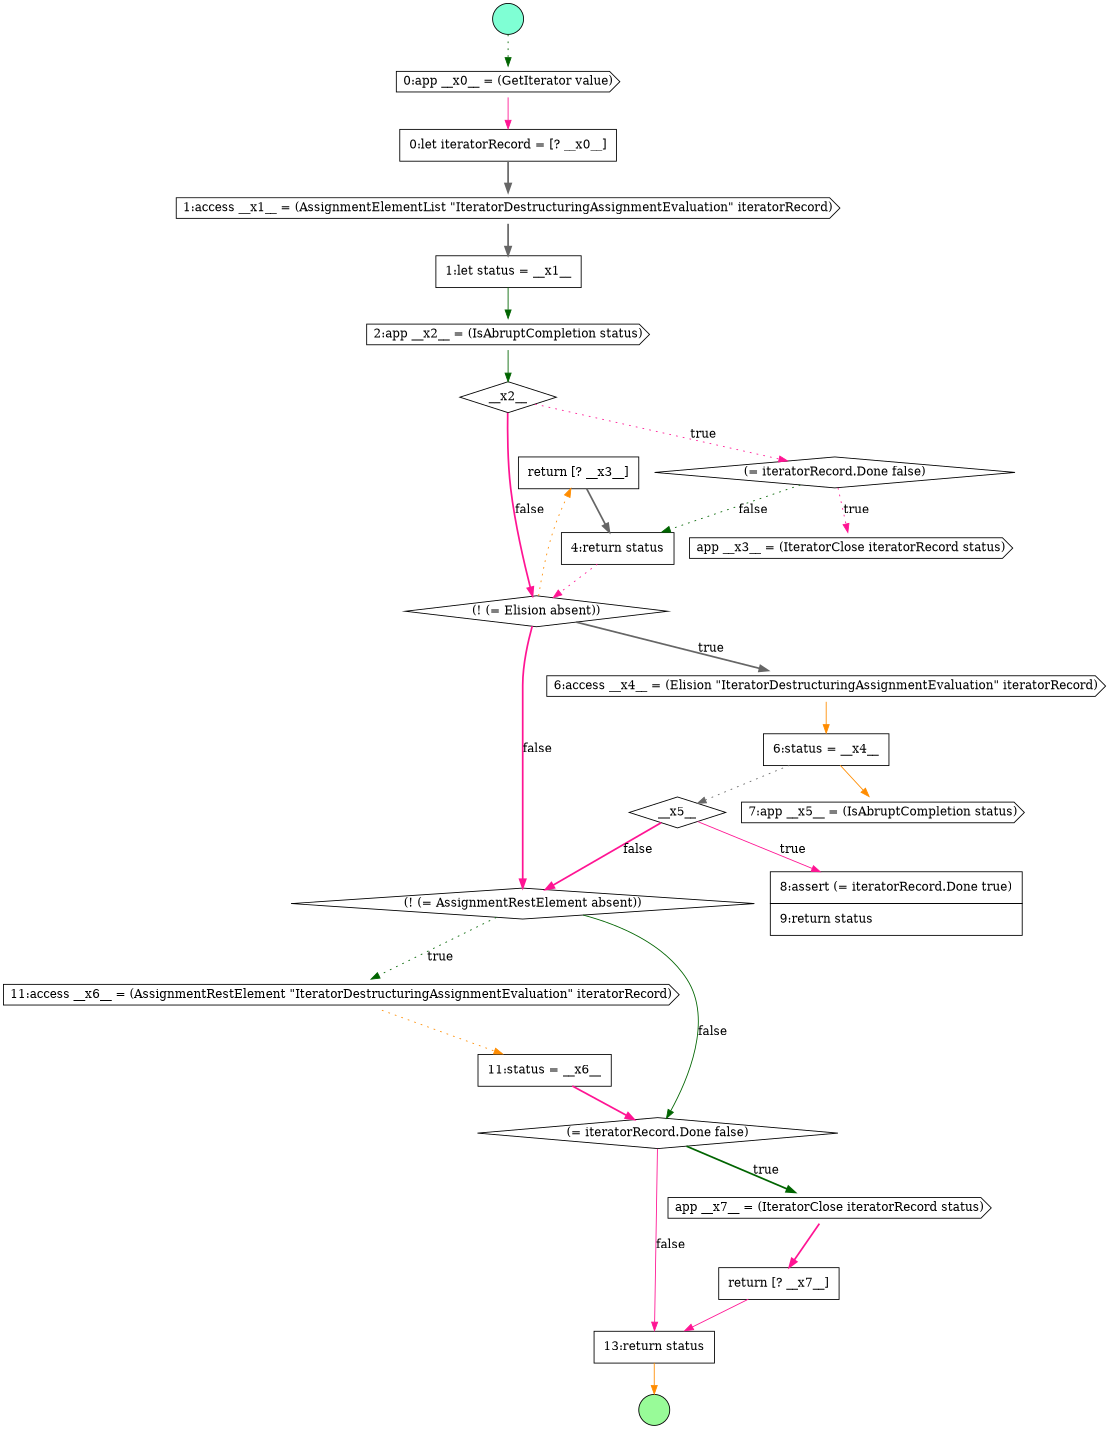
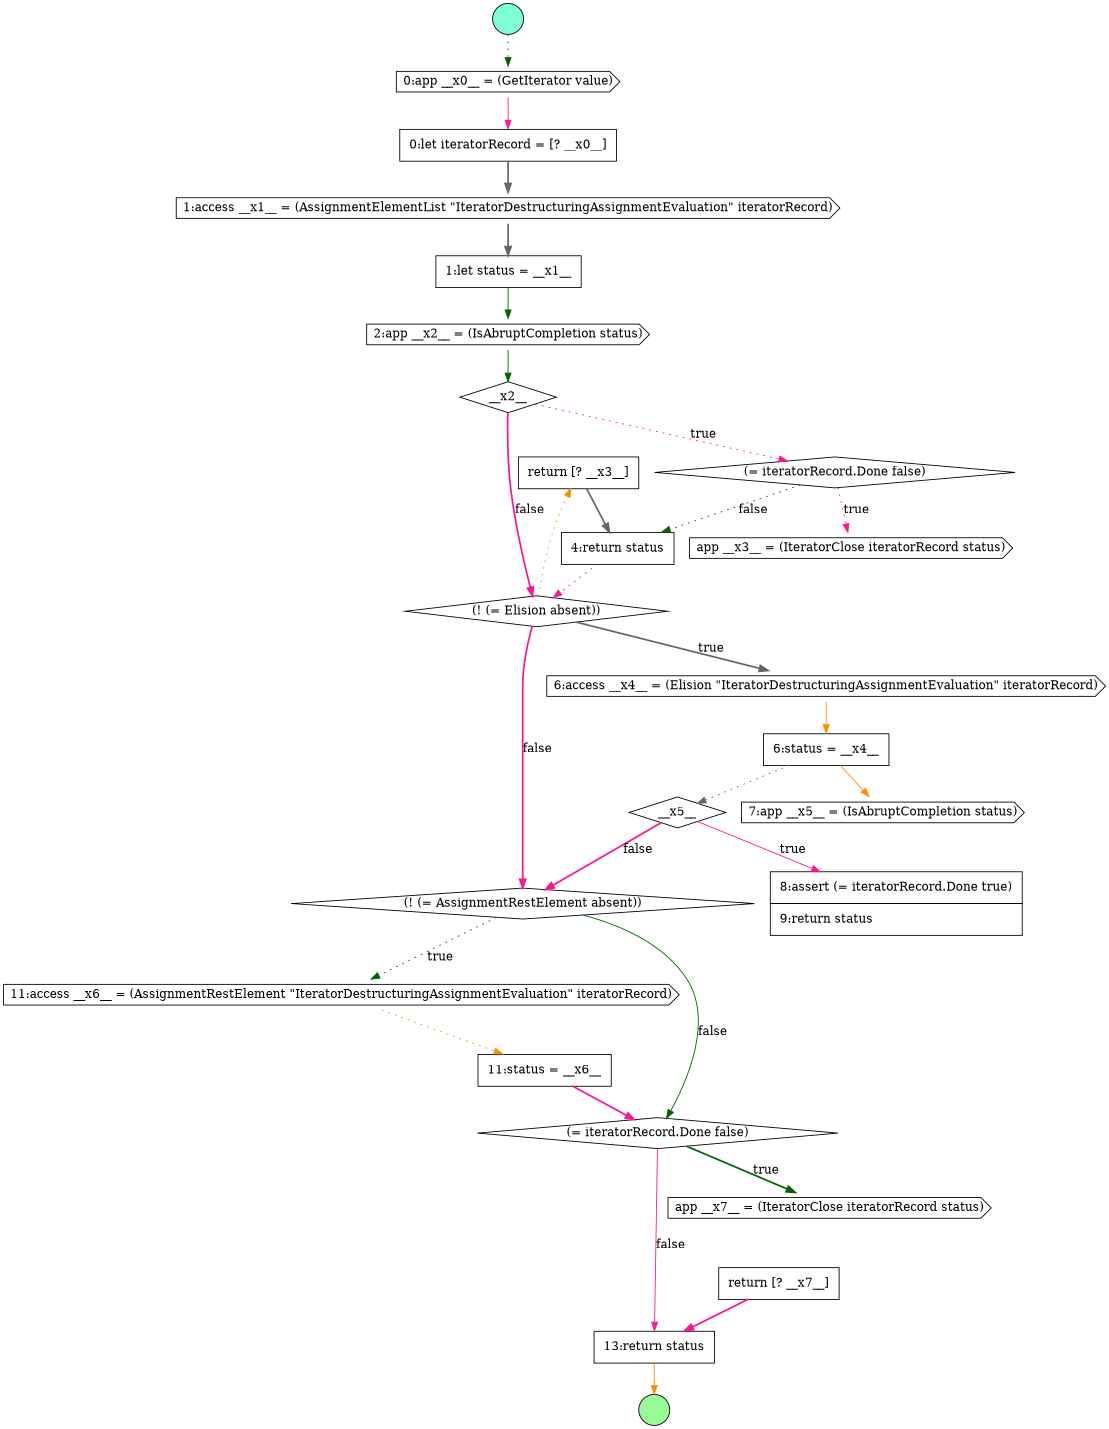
edge "app __x7__ = (IteratorClose iteratorRecord status)" -> "return [? __x7__]": removed
edge "return [? __x7__]" -> "13:return status": style solid -> bold
